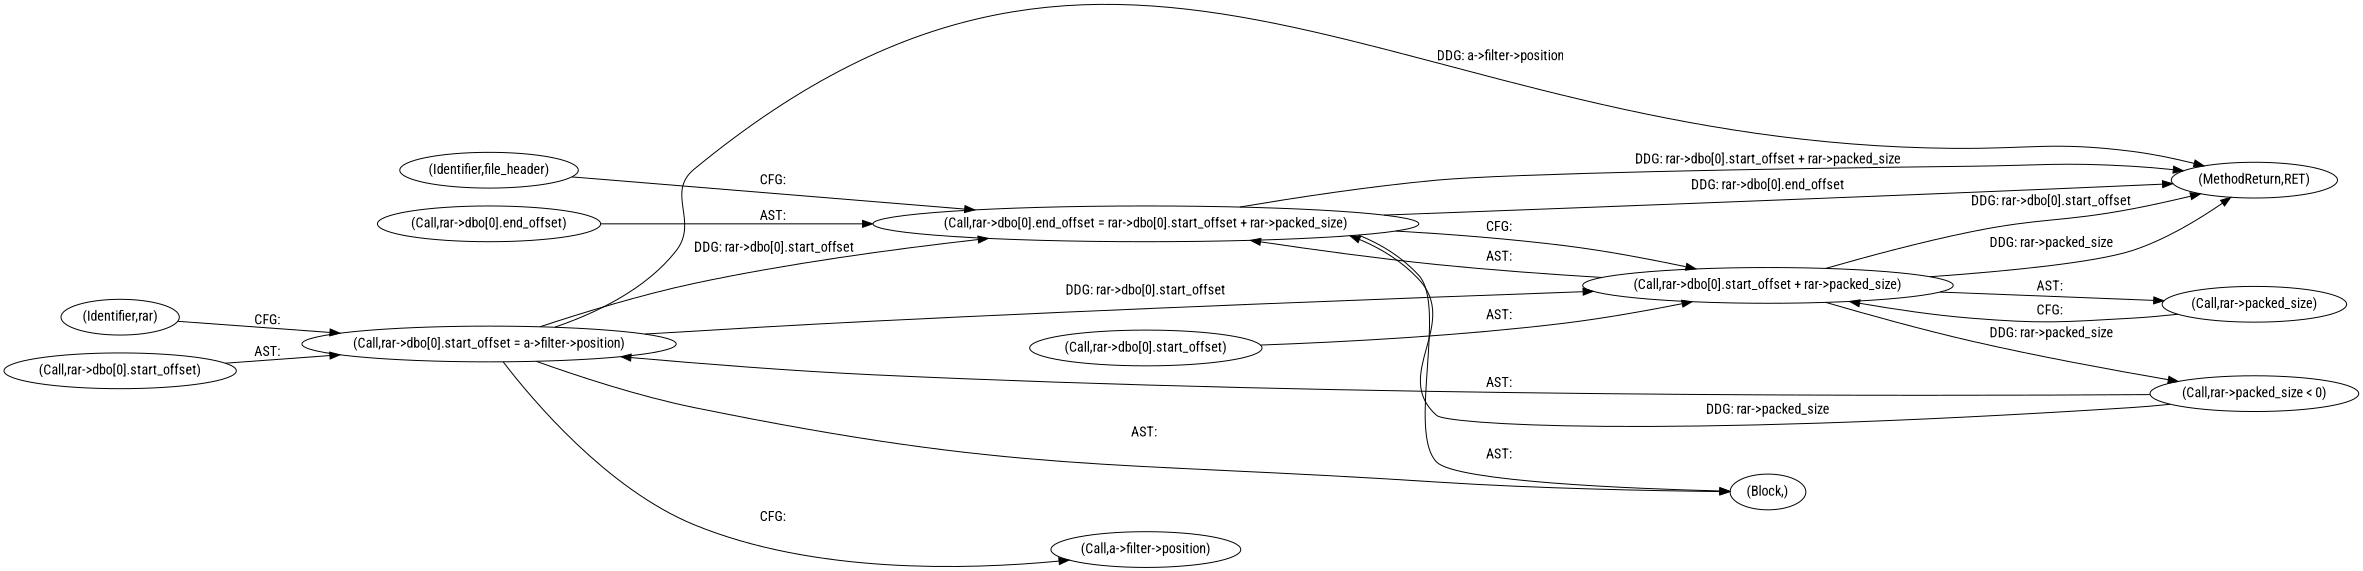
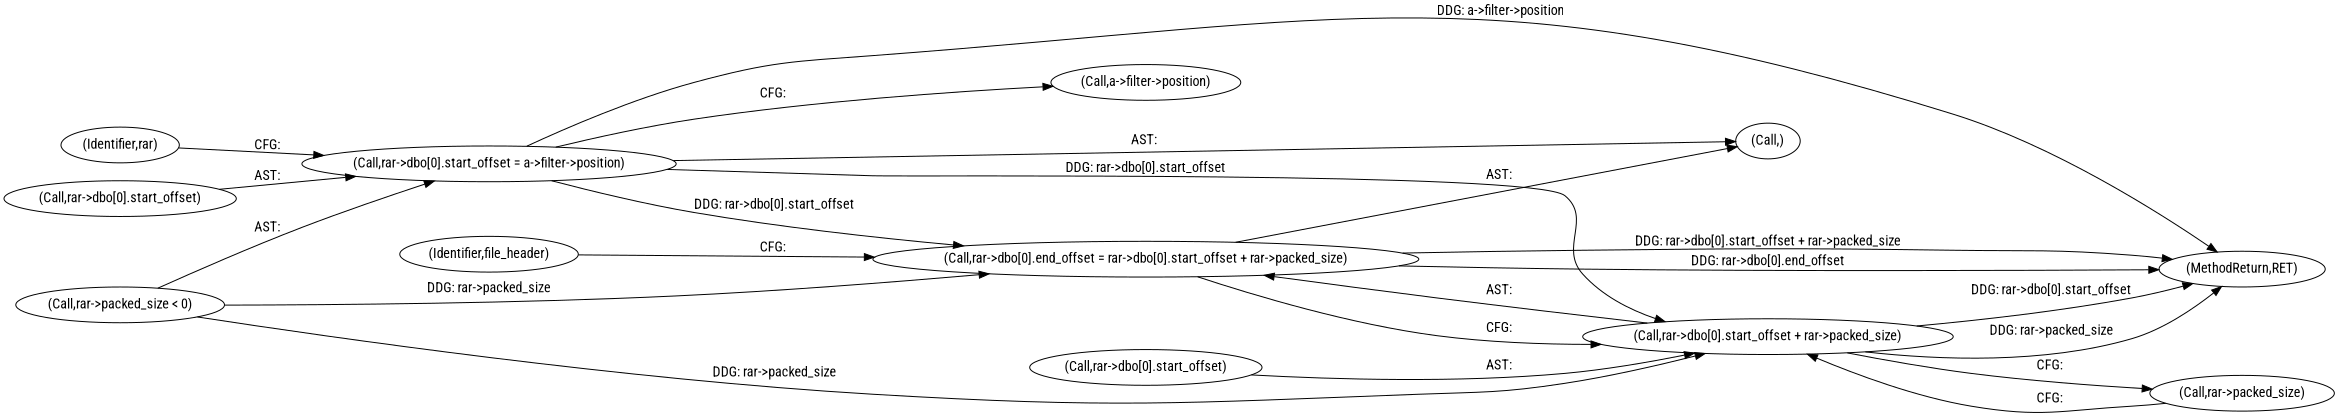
node "(Call,rar->dbo[0].end_offset)": removed
edge "(Call,rar->dbo[0].start_offset + rar->packed_size)" -> "(Call,rar->packed_size)": label "AST: " -> "CFG: "
edge "(Call,rar->dbo[0].start_offset + rar->packed_size)" -> "(Call,rar->packed_size < 0)": reversed
node "(Block,)": label "(Block,)" -> "(Call,)"
